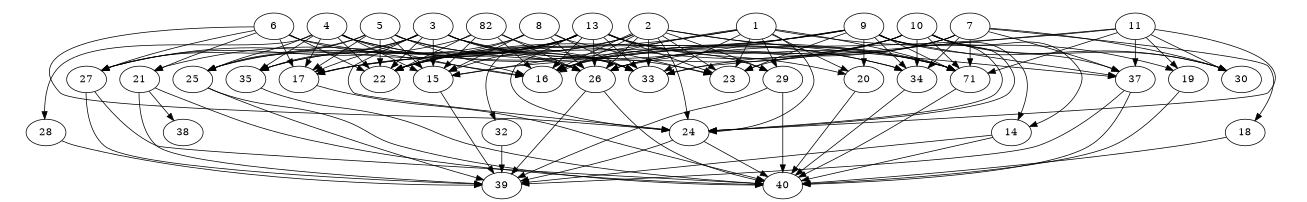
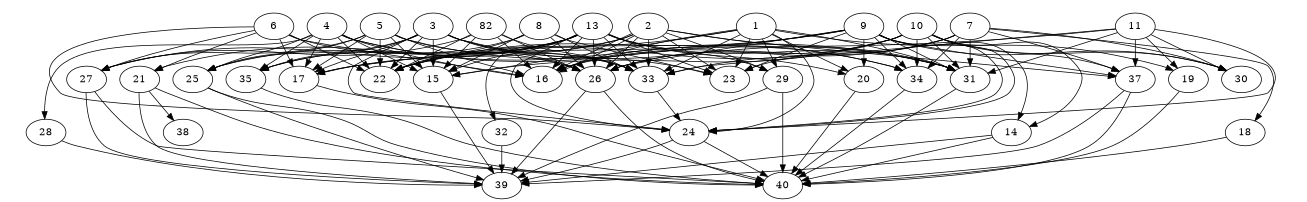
edge "2" -> "24": now "33" -> "24"
node "71": label "71" -> "31"
